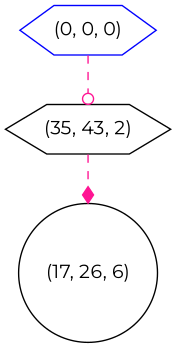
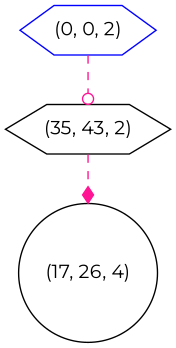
node "(0, 0, 0)": label "(0, 0, 0)" -> "(0, 0, 2)"
node "(17, 26, 6)": label "(17, 26, 6)" -> "(17, 26, 4)"
